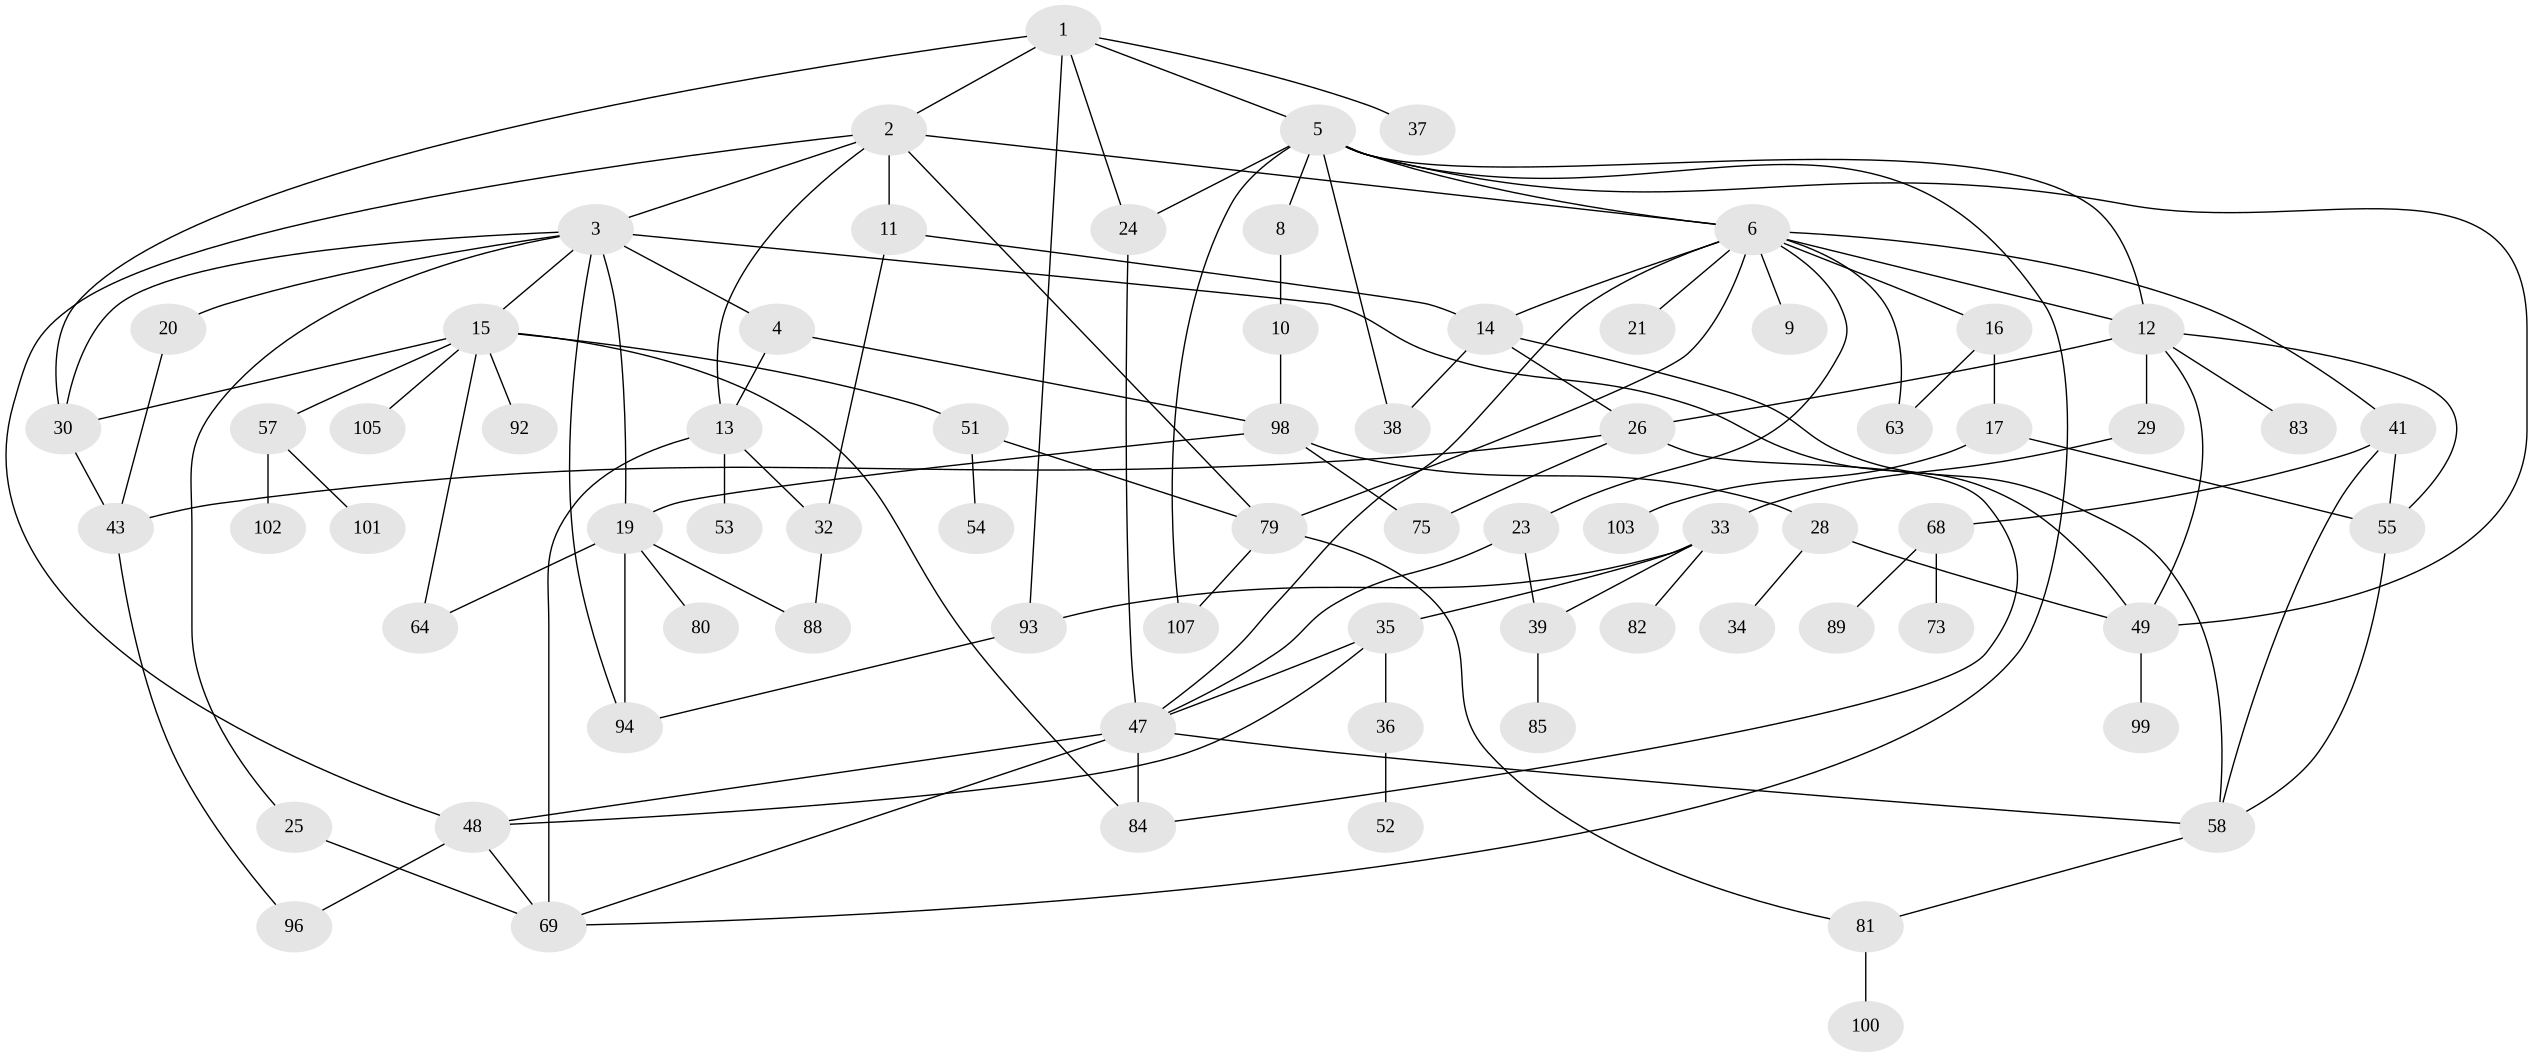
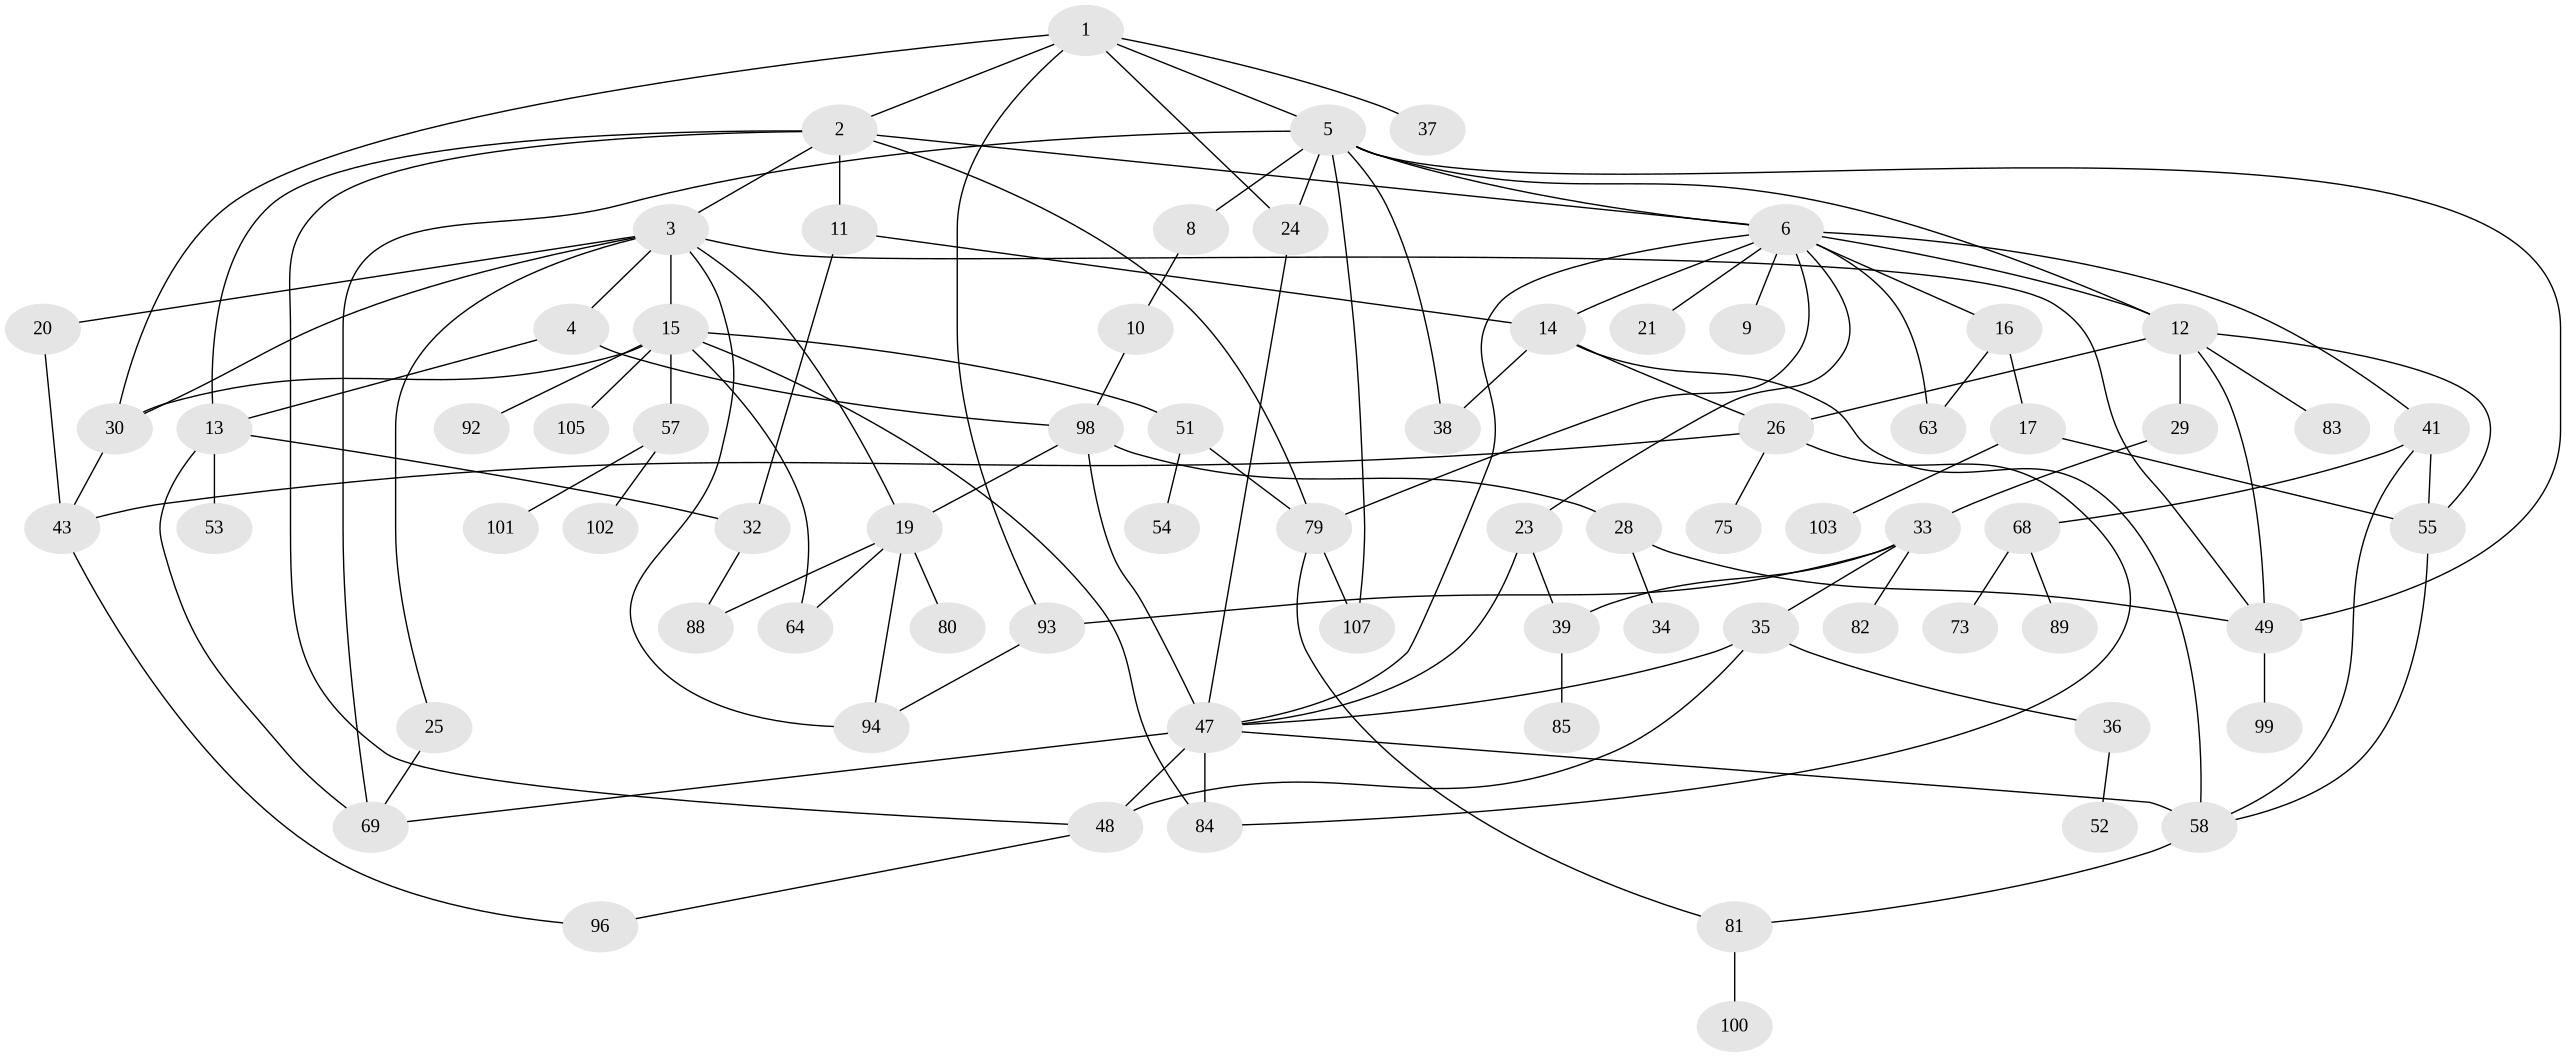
edge "98" -- "75": now "98" -- "47"
edge "48" -- "69": removed
